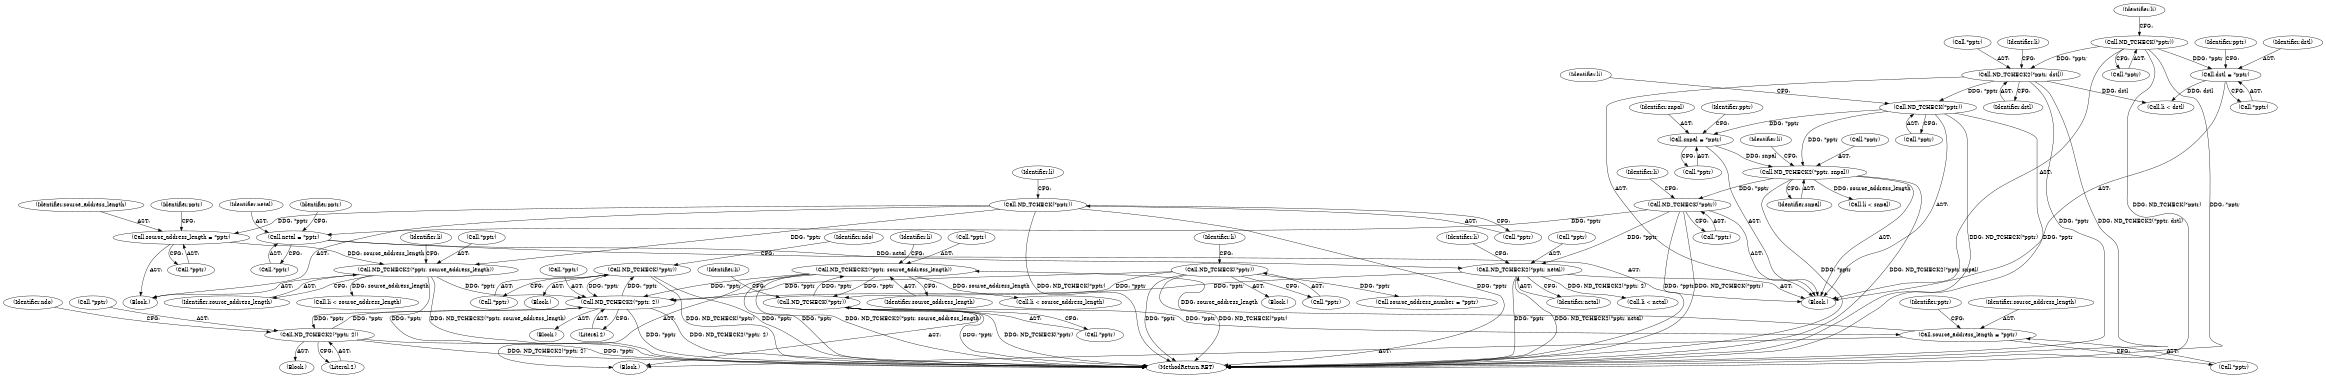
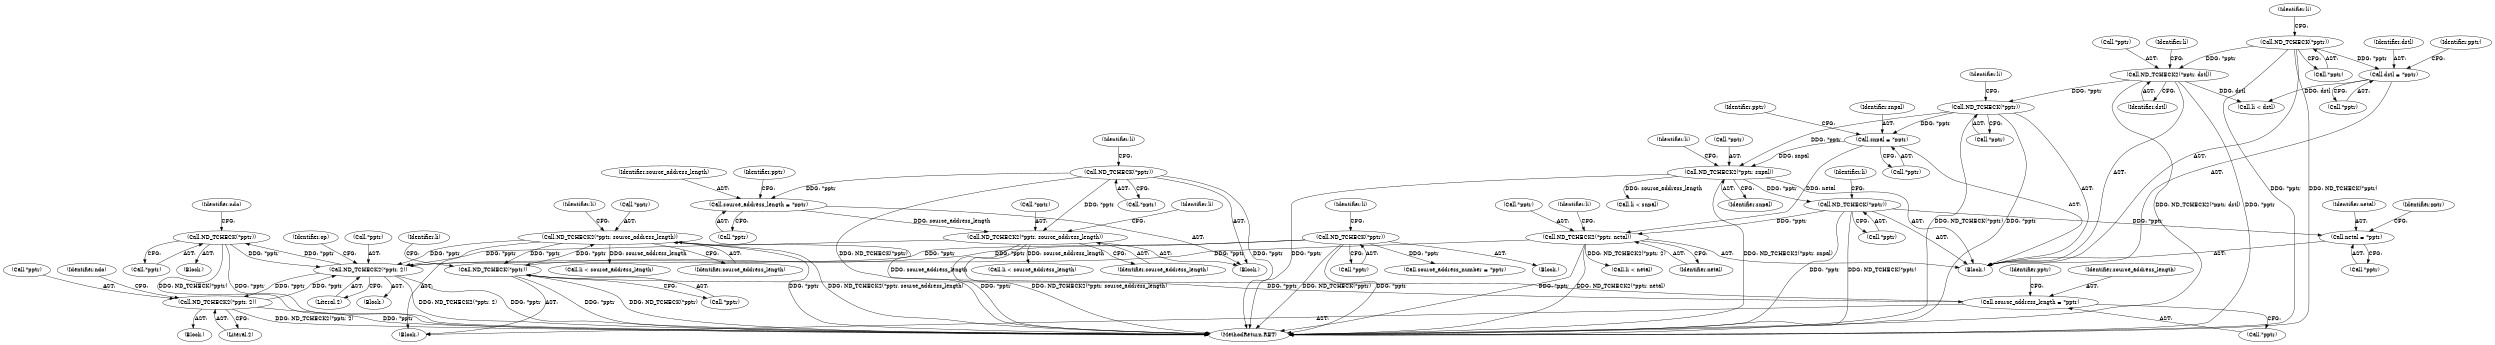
node "(Identifier,op)": added
edge "(Call,netal = *pptr)" -> "(Call,ND_TCHECK2(*pptr, netal))": now "(Call,snpal = *pptr)" -> "(Call,ND_TCHECK2(*pptr, netal))"
